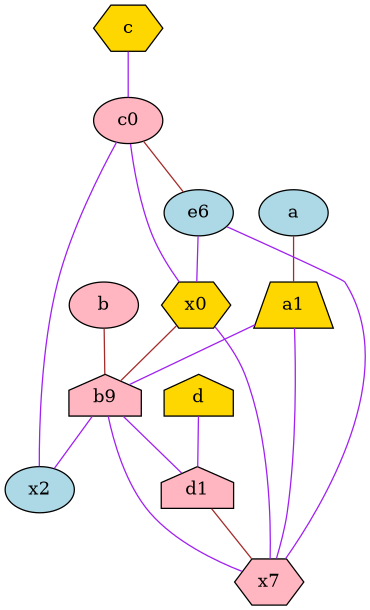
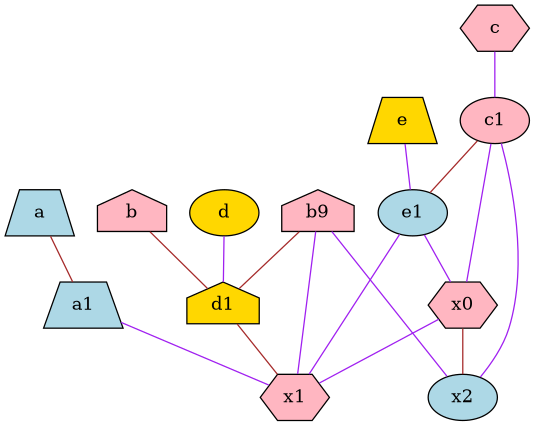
node "c": fillcolor gold -> lightpink
node "c0": label "c0" -> "c1"
node "e": added
node "e6": label "e6" -> "e1"
node "a": shape ellipse -> trapezium
node "b": shape ellipse -> house
node "x0": fillcolor gold -> lightpink
node "a1": fillcolor gold -> lightblue
edge "b" -- "b9": now "b" -- "d1"
edge "x0" -- "b9": now "x0" -- "x2"
edge "a1" -- "b9": removed
node "d": shape house -> ellipse
edge "b9" -- "d1": color purple -> brown
node "d1": fillcolor lightpink -> gold
node "x7": label "x7" -> "x1"
